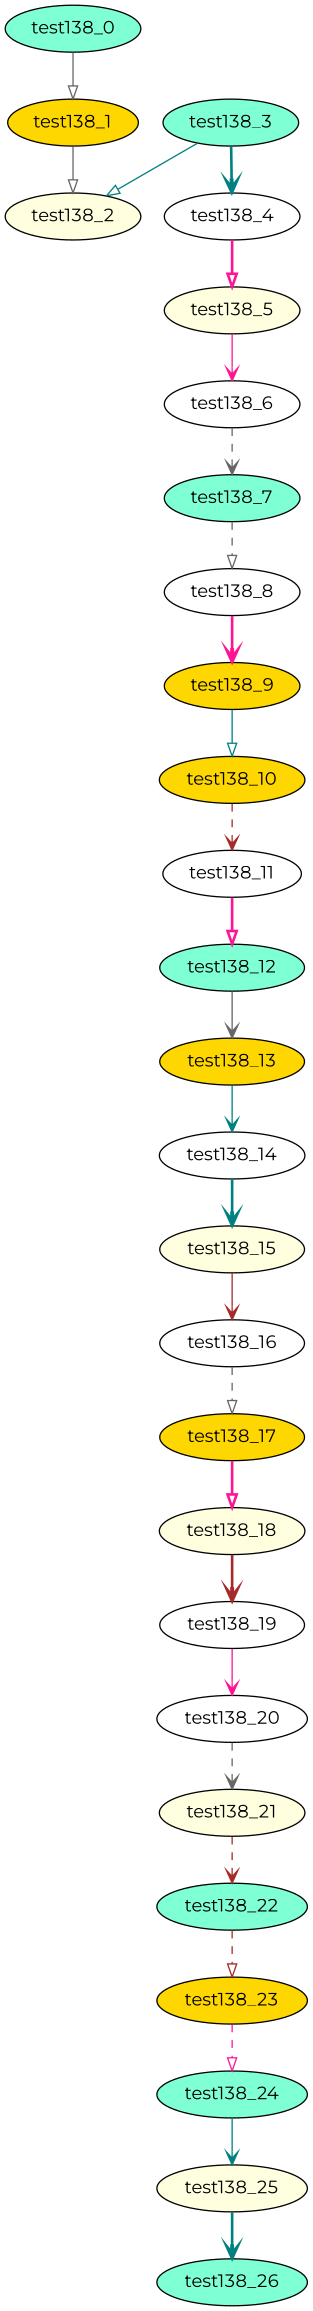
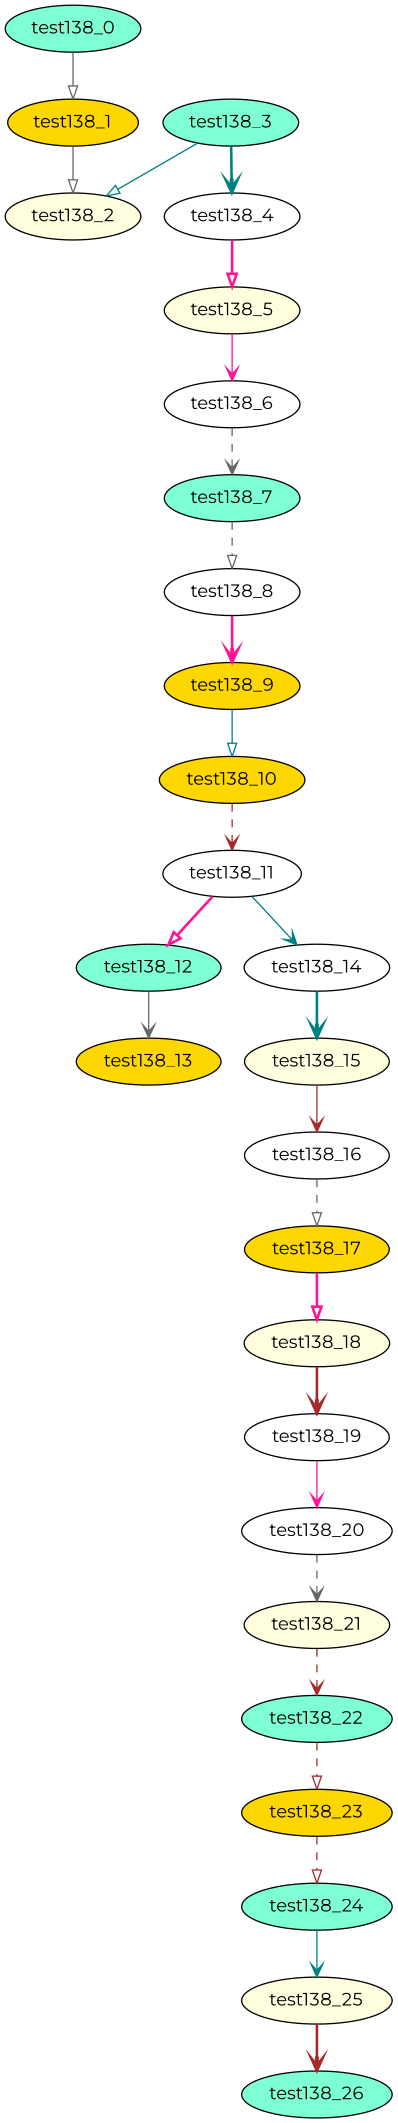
edge "test138_13" -> "test138_14": now "test138_11" -> "test138_14"
edge "test138_23" -> "test138_24": color deeppink -> brown
edge "test138_25" -> "test138_26": color teal -> brown
